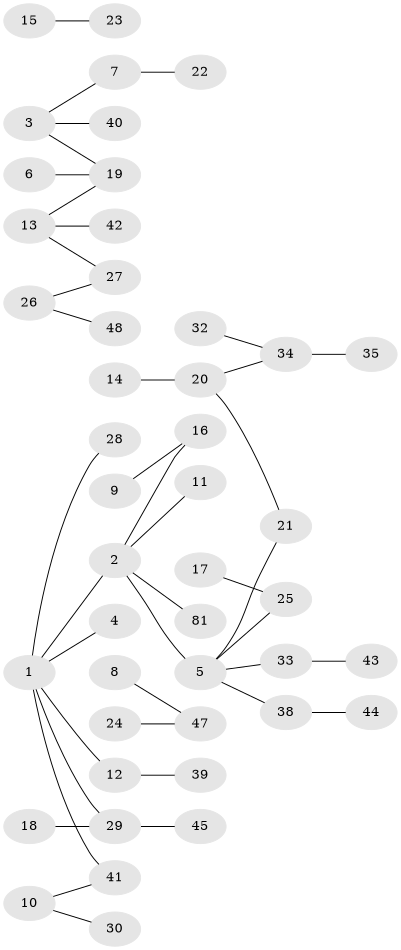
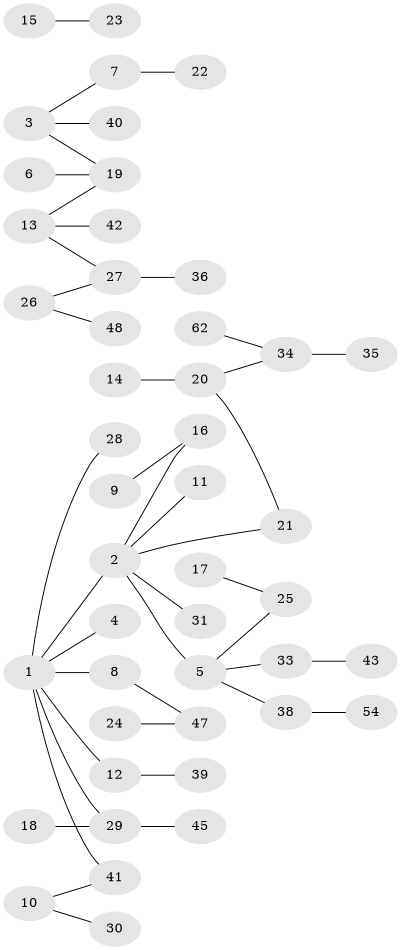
node "36": added
node "32": label "32" -> "62"
edge "21" -- "5": now "21" -- "2"
node "81": label "81" -> "31"
edge "1" -- "8": added
node "44": label "44" -> "54"
